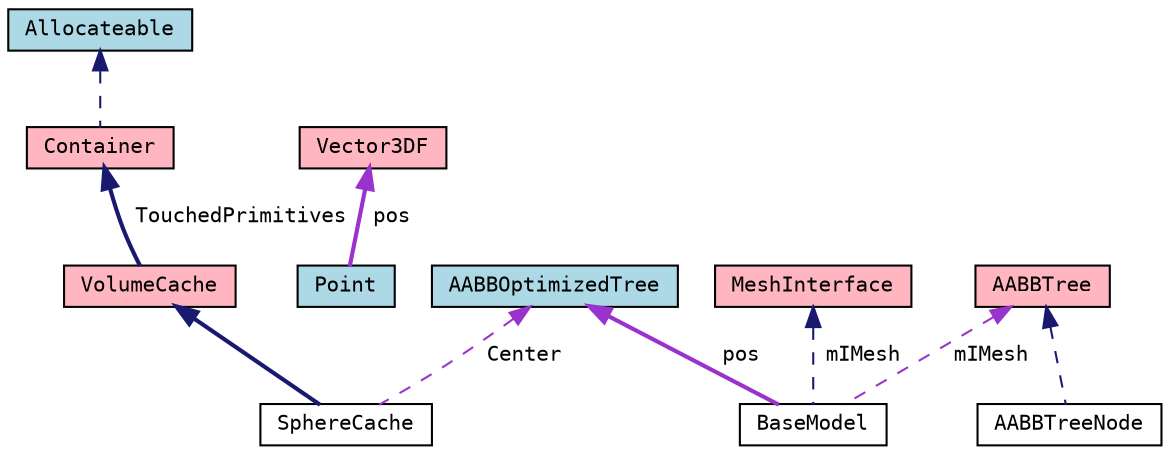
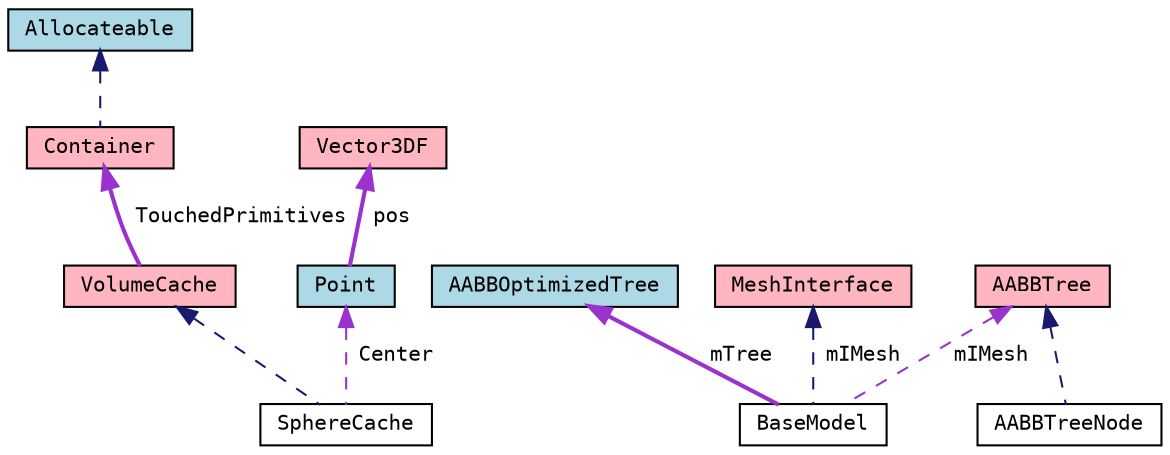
edge "VolumeCache" -> "Container": color midnightblue -> darkorchid3
edge "BaseModel" -> "AABBOptimizedTree": label " pos" -> " mTree"
edge "SphereCache" -> "VolumeCache": style bold -> dashed
edge "SphereCache" -> "AABBOptimizedTree": now "SphereCache" -> "Point"
